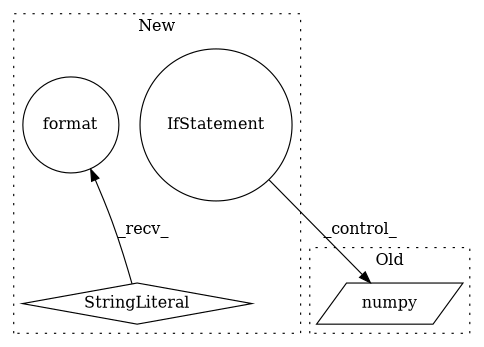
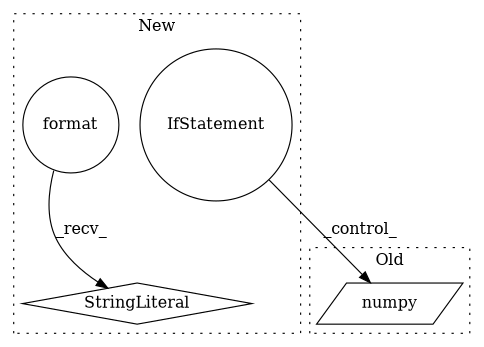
edge "StringLiteral" -> "format": reversed
